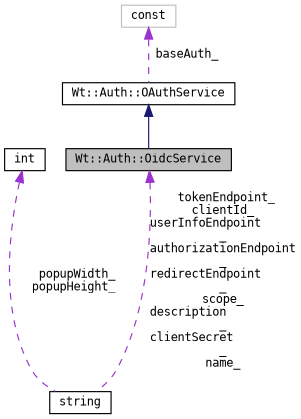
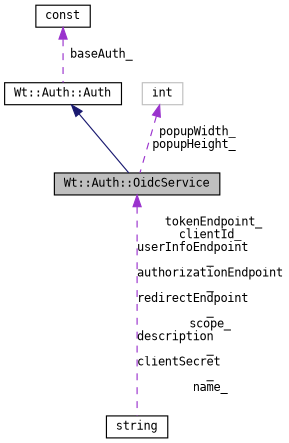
node "const": color grey75 -> black
node "Wt::Auth::OAuthService": label "Wt::Auth::OAuthService" -> "Wt::Auth::Auth"
node "int": color black -> grey75
edge "string" -> "int": now "Wt::Auth::OidcService" -> "int"
